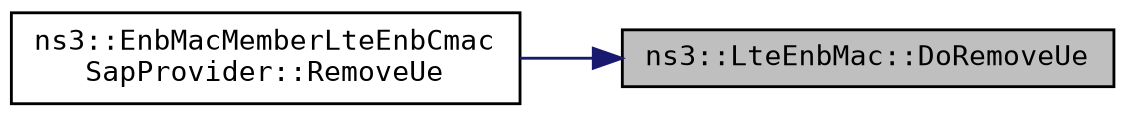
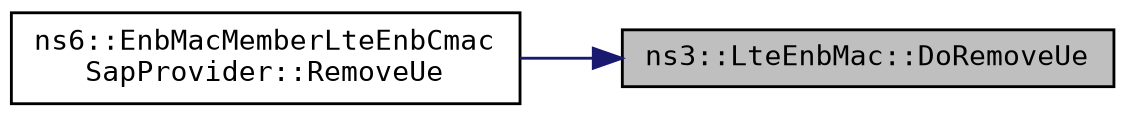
node "ns3::EnbMacMemberLteEnbCmac SapProvider::RemoveUe": label "ns3::EnbMacMemberLteEnbCmac SapProvider::RemoveUe" -> "ns6::EnbMacMemberLteEnbCmac SapProvider::RemoveUe"
